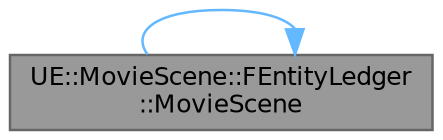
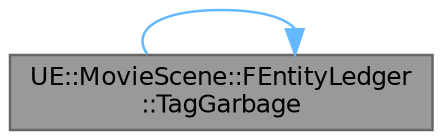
node "UE::MovieScene::FEntityLedger ::MovieScene": label "UE::MovieScene::FEntityLedger ::MovieScene" -> "UE::MovieScene::FEntityLedger ::TagGarbage"
